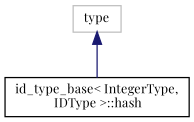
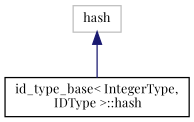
node "type": label "type" -> "hash"
